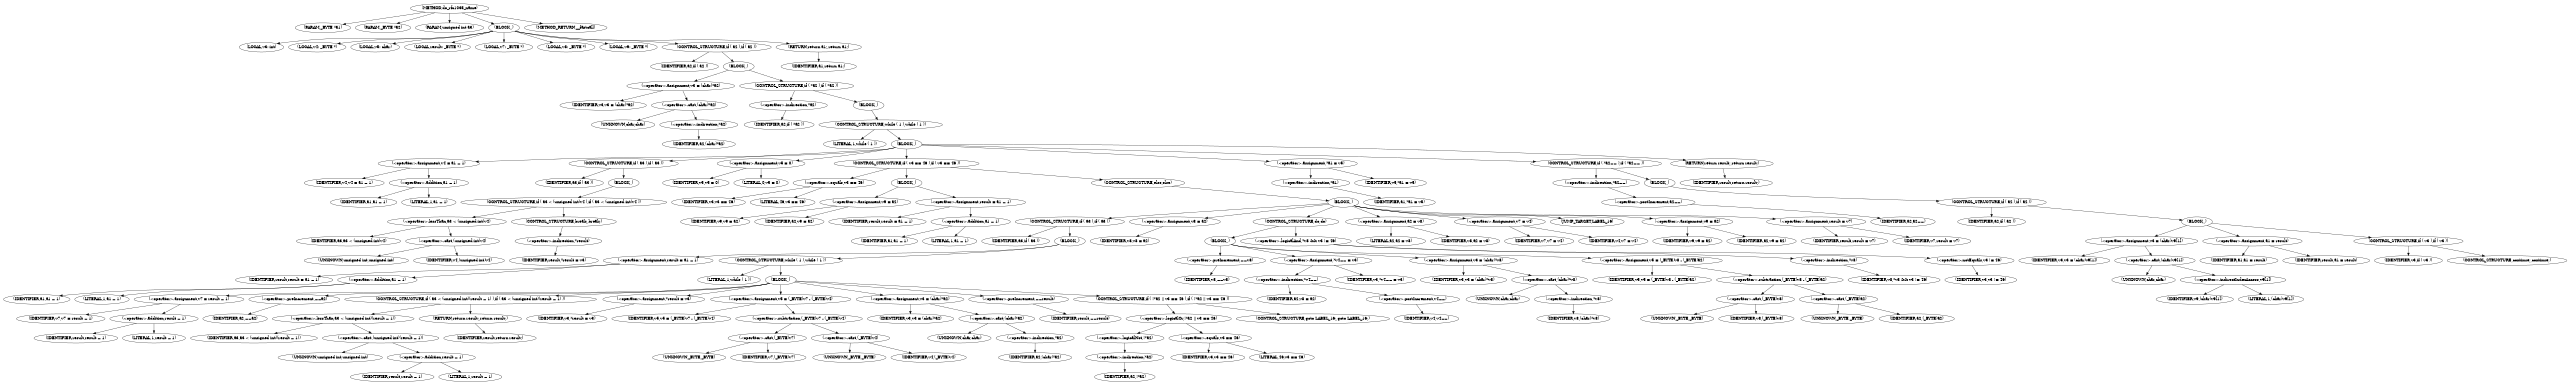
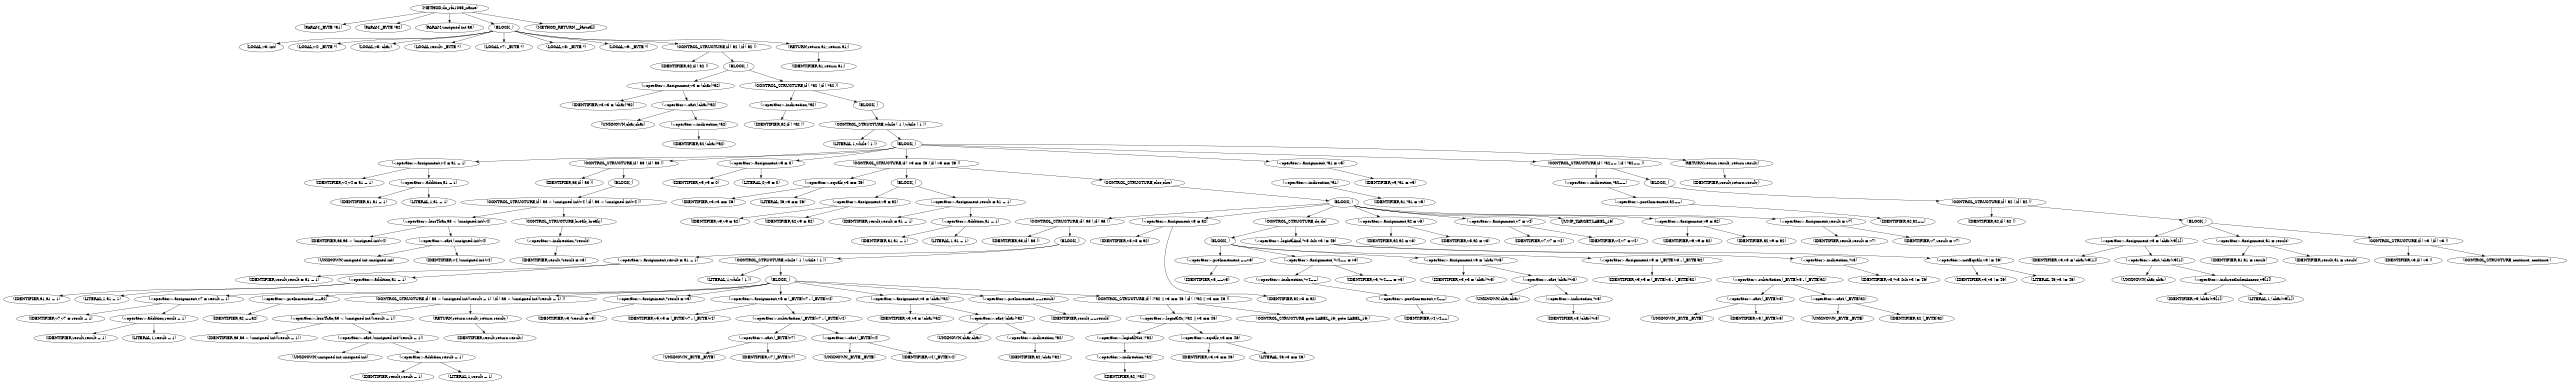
edge "(<operator>.assignment,*a1 = v5)" -> "(<operator>.indirection,*a1)": removed
node "(LITERAL,a2,a2 = v8)": label "(LITERAL,a2,a2 = v8)" -> "(IDENTIFIER,a2,a2 = v8)"
edge "(<operator>.assignment,v5 = (_BYTE)v8 - (_BYTE)a2)" -> "(<operator>.subtraction,(_BYTE)v8 - (_BYTE)a2)": removed
node "(LITERAL,46,v3 != 46)": added
edge "(<operator>.indirection,*v4++)" -> "(IDENTIFIER,a2,v8 = a2)": now "(<operator>.assignment,v8 = a2)" -> "(IDENTIFIER,a2,v8 = a2)"
